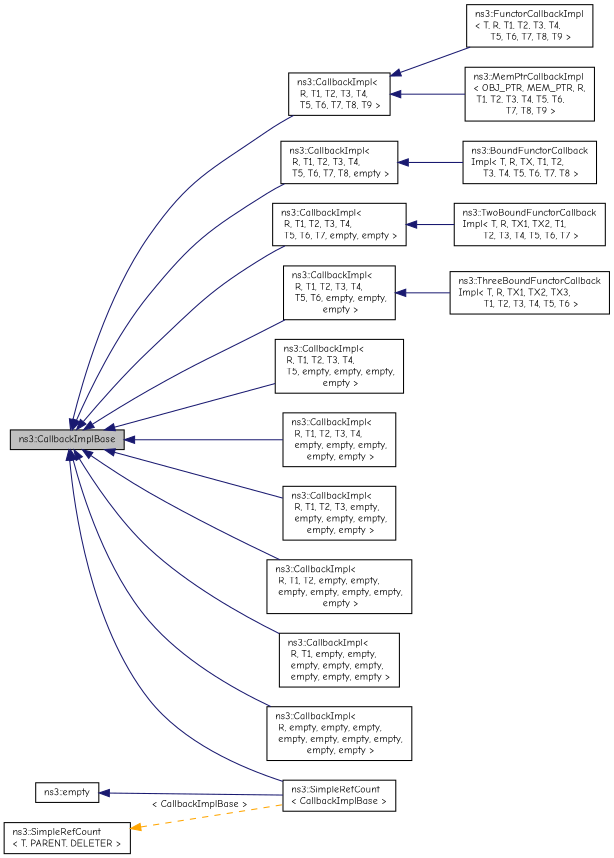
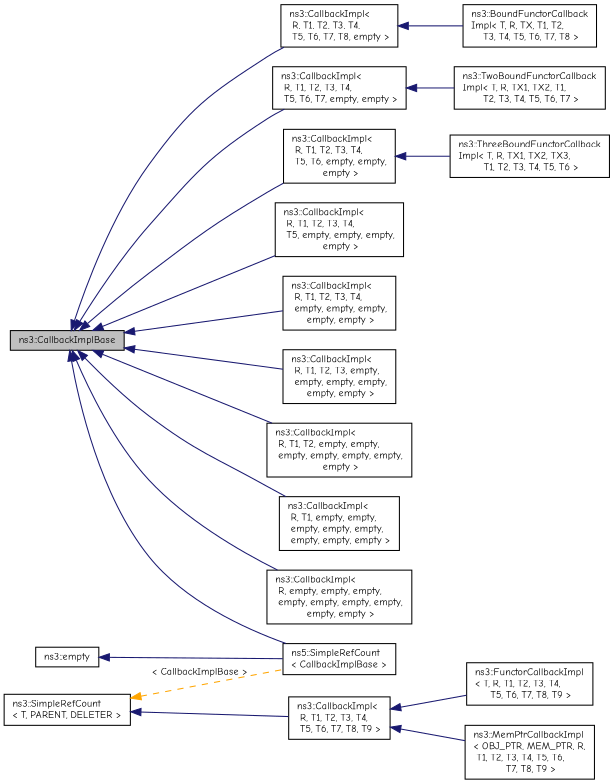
edge "ns3::CallbackImpl< R, T1, T2, T3, T4, T5, T6, T7, T8, T9 >" -> "ns3::CallbackImplBase": now "ns3::CallbackImpl< R, T1, T2, T3, T4, T5, T6, T7, T8, T9 >" -> "ns3::SimpleRefCount < T, PARENT, DELETER >"
node "ns3::SimpleRefCount < CallbackImplBase >": label "ns3::SimpleRefCount < CallbackImplBase >" -> "ns5::SimpleRefCount < CallbackImplBase >"
